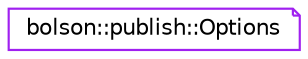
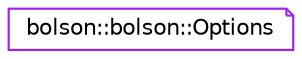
node "bolson::publish::Options": label "bolson::publish::Options" -> "bolson::bolson::Options"
